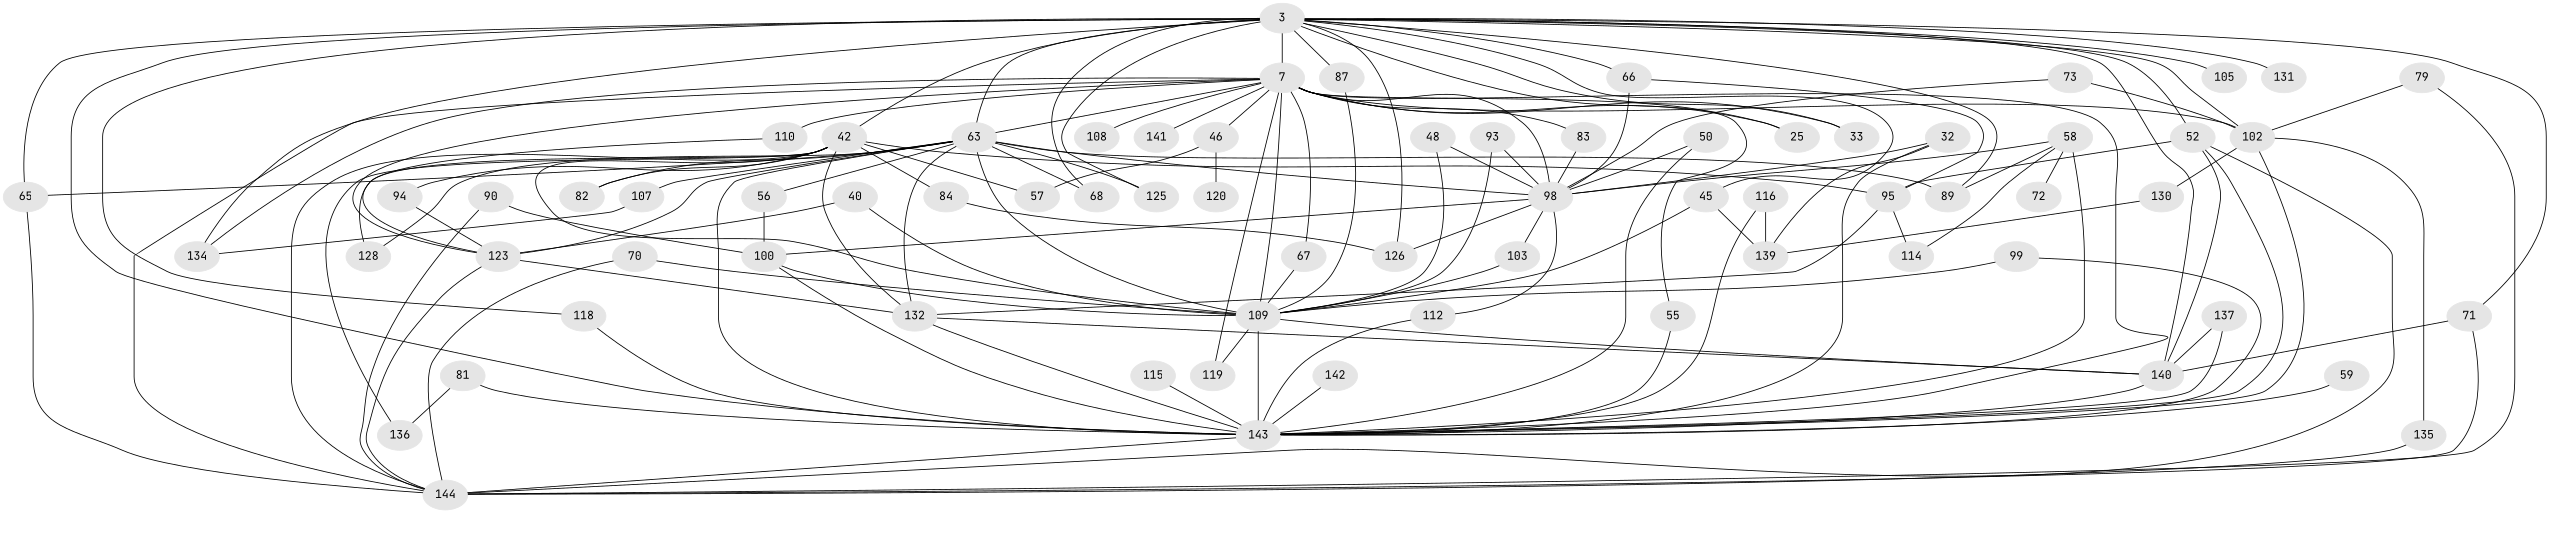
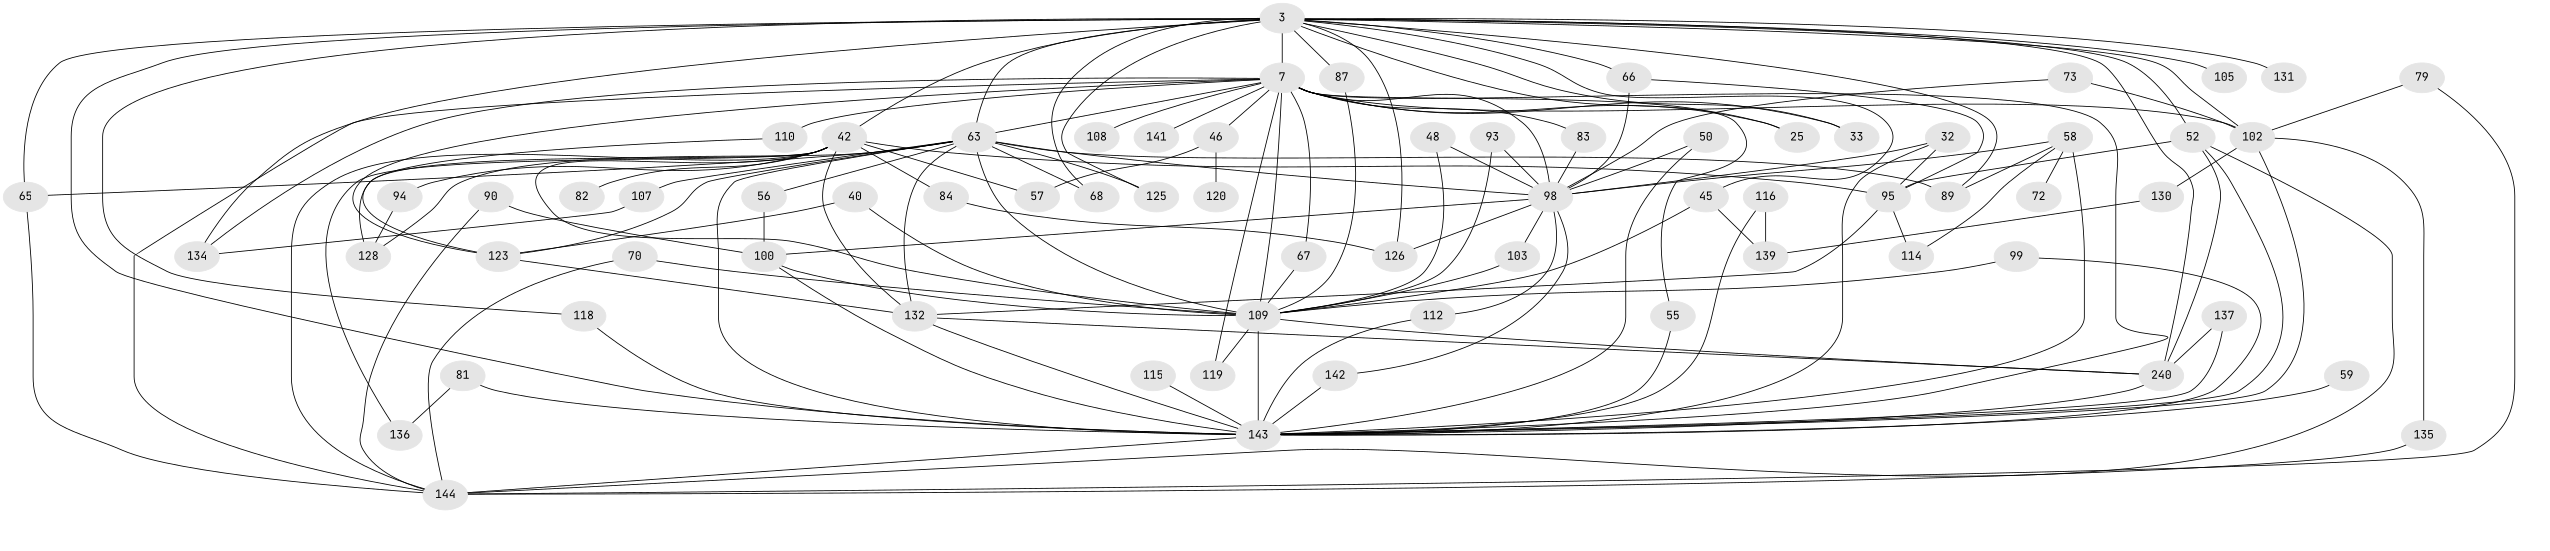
edge "63" -- "82": removed
edge "32" -- "139": now "32" -- "95"
edge "94" -- "123": now "94" -- "128"
node "71": removed
edge "98" -- "142": added
edge "123" -- "144": removed
node "140": label "140" -> "240"
